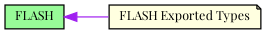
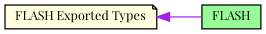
edge "FLASH Exported Types" -> "FLASH": reversed
